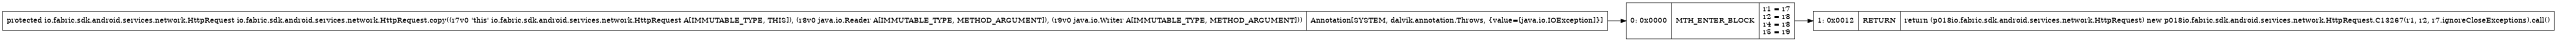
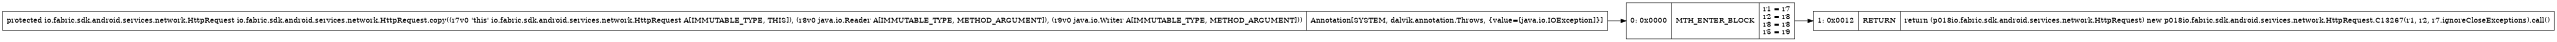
node "0: 0x0000": text "r4 = r8" -> "r8 = r8"
